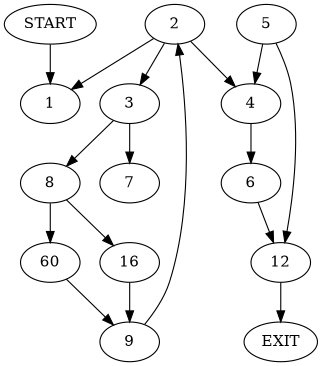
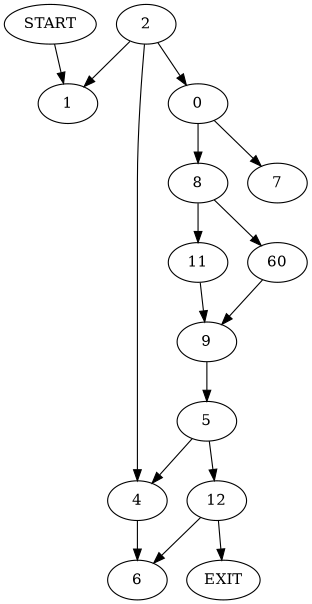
node "3": label "3" -> "0"
edge "9" -> "2": now "9" -> "5"
edge "6" -> "12": reversed
node "16": label "16" -> "11"
